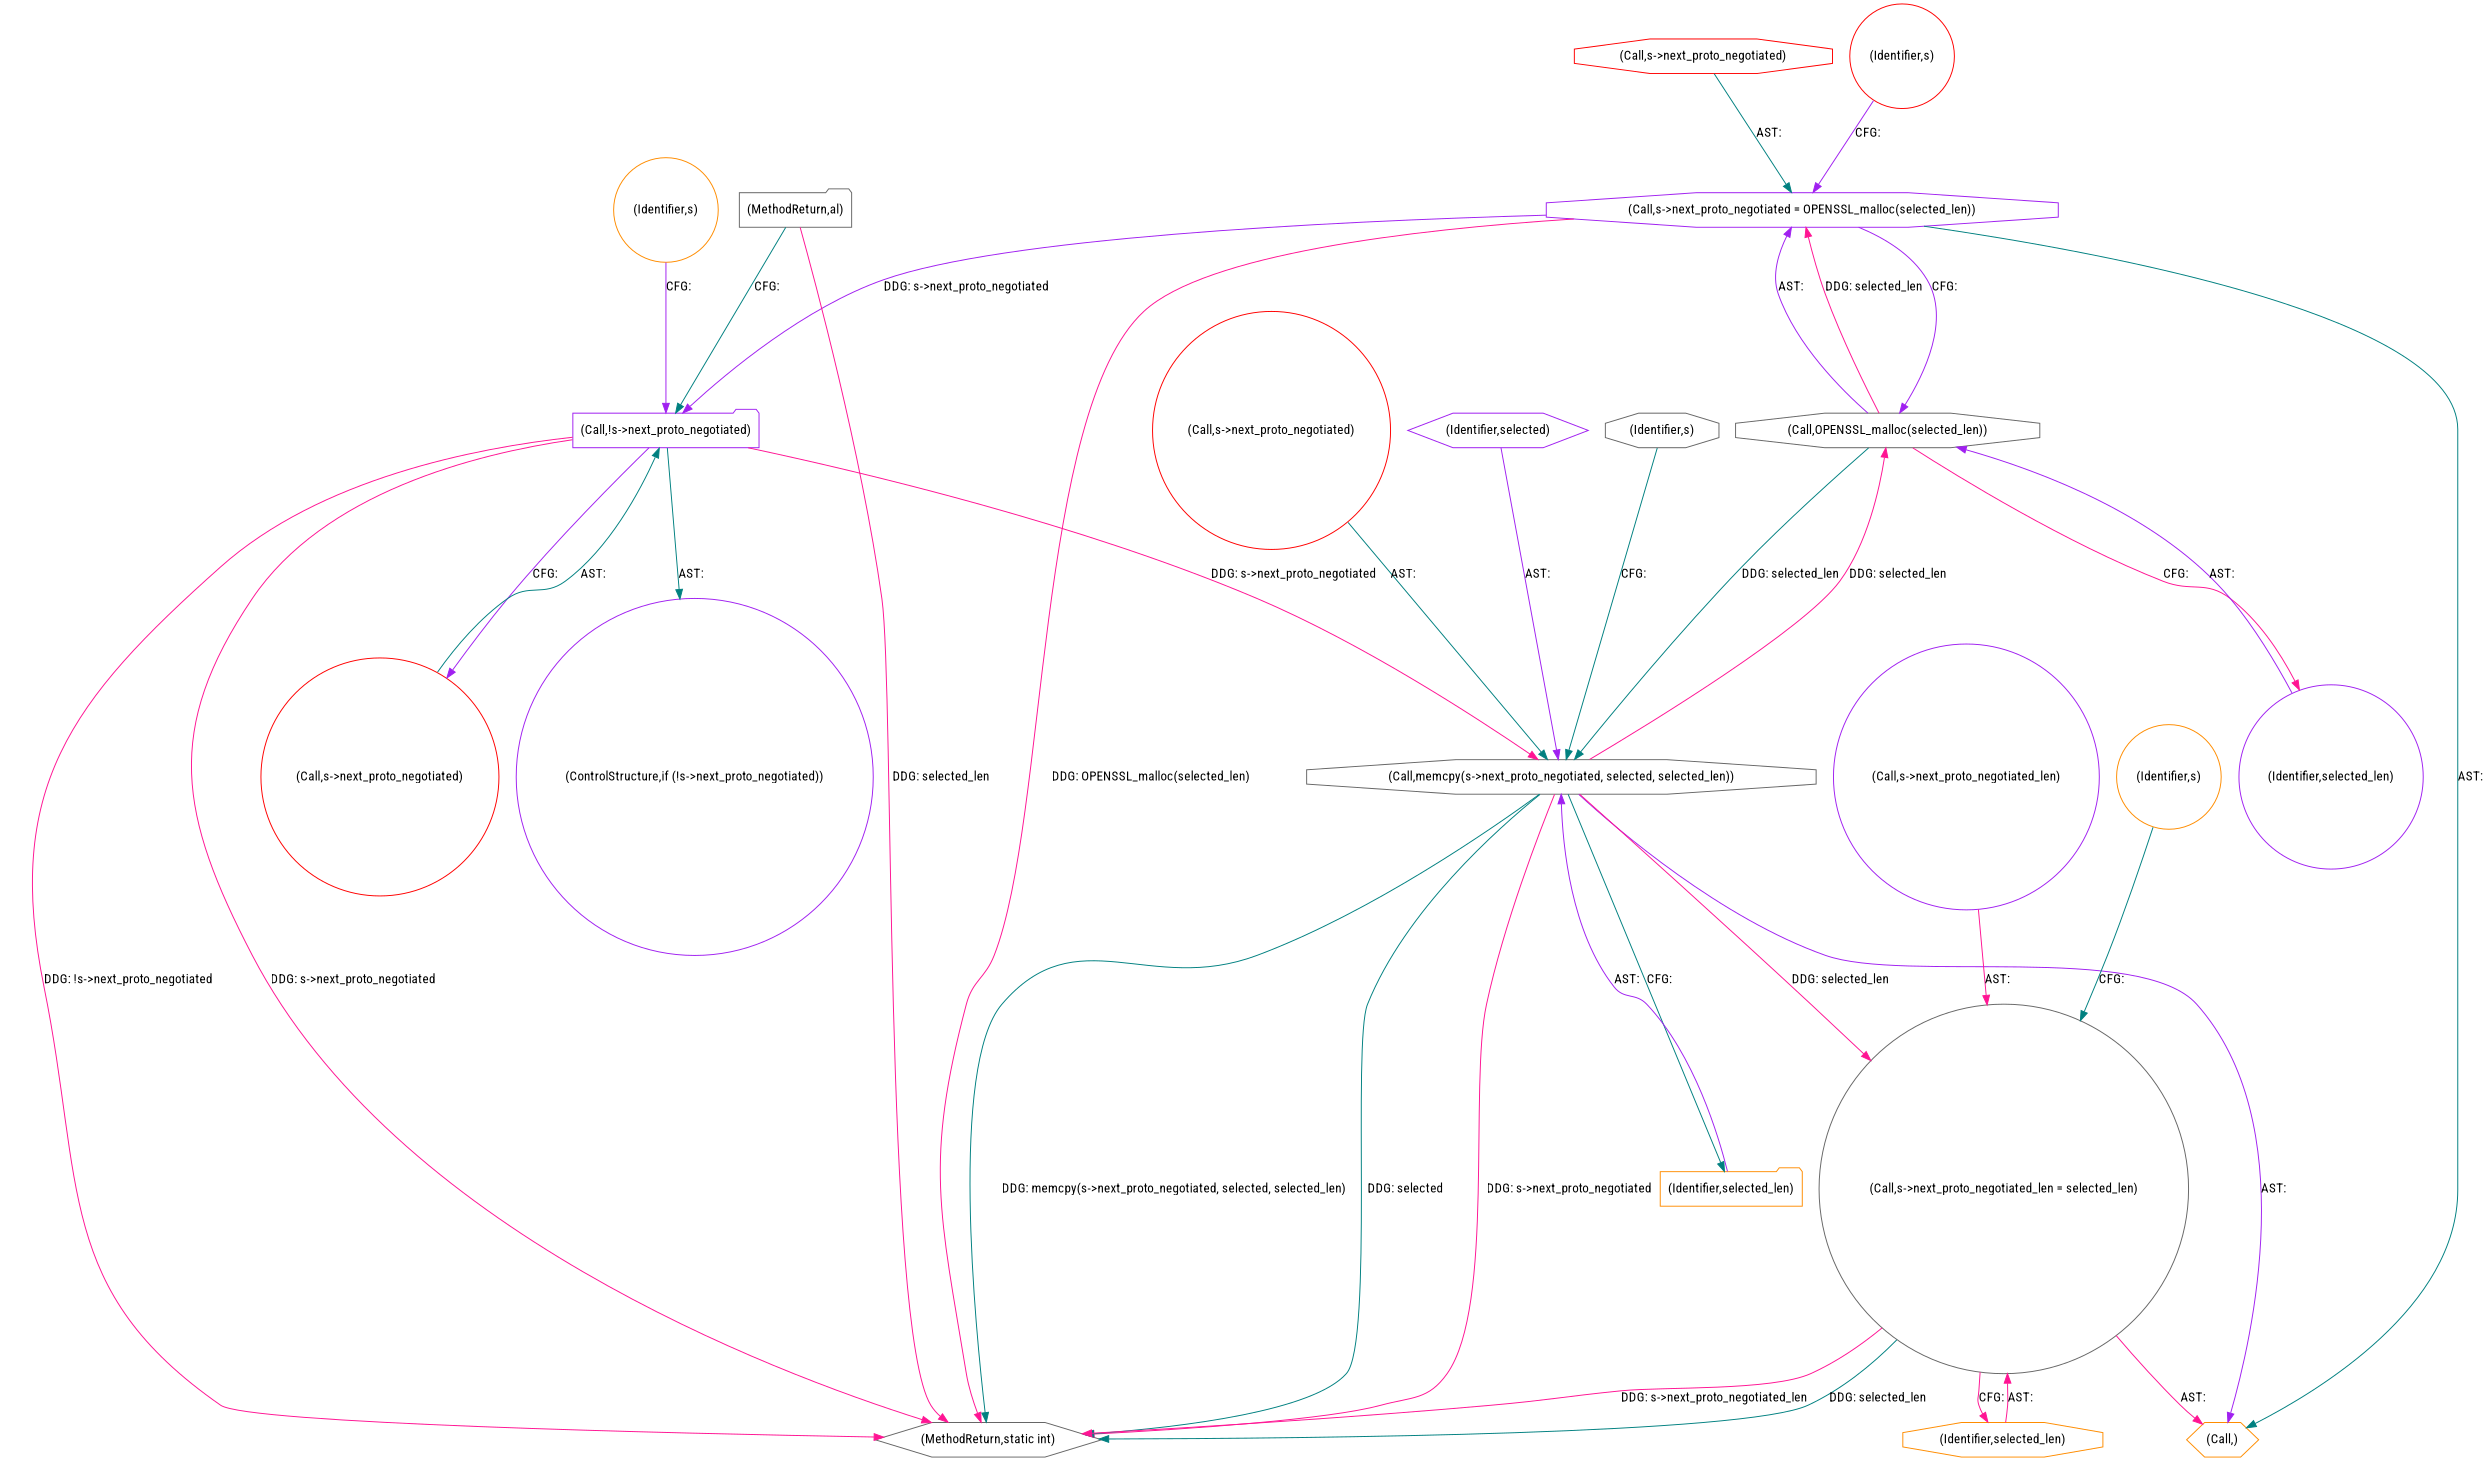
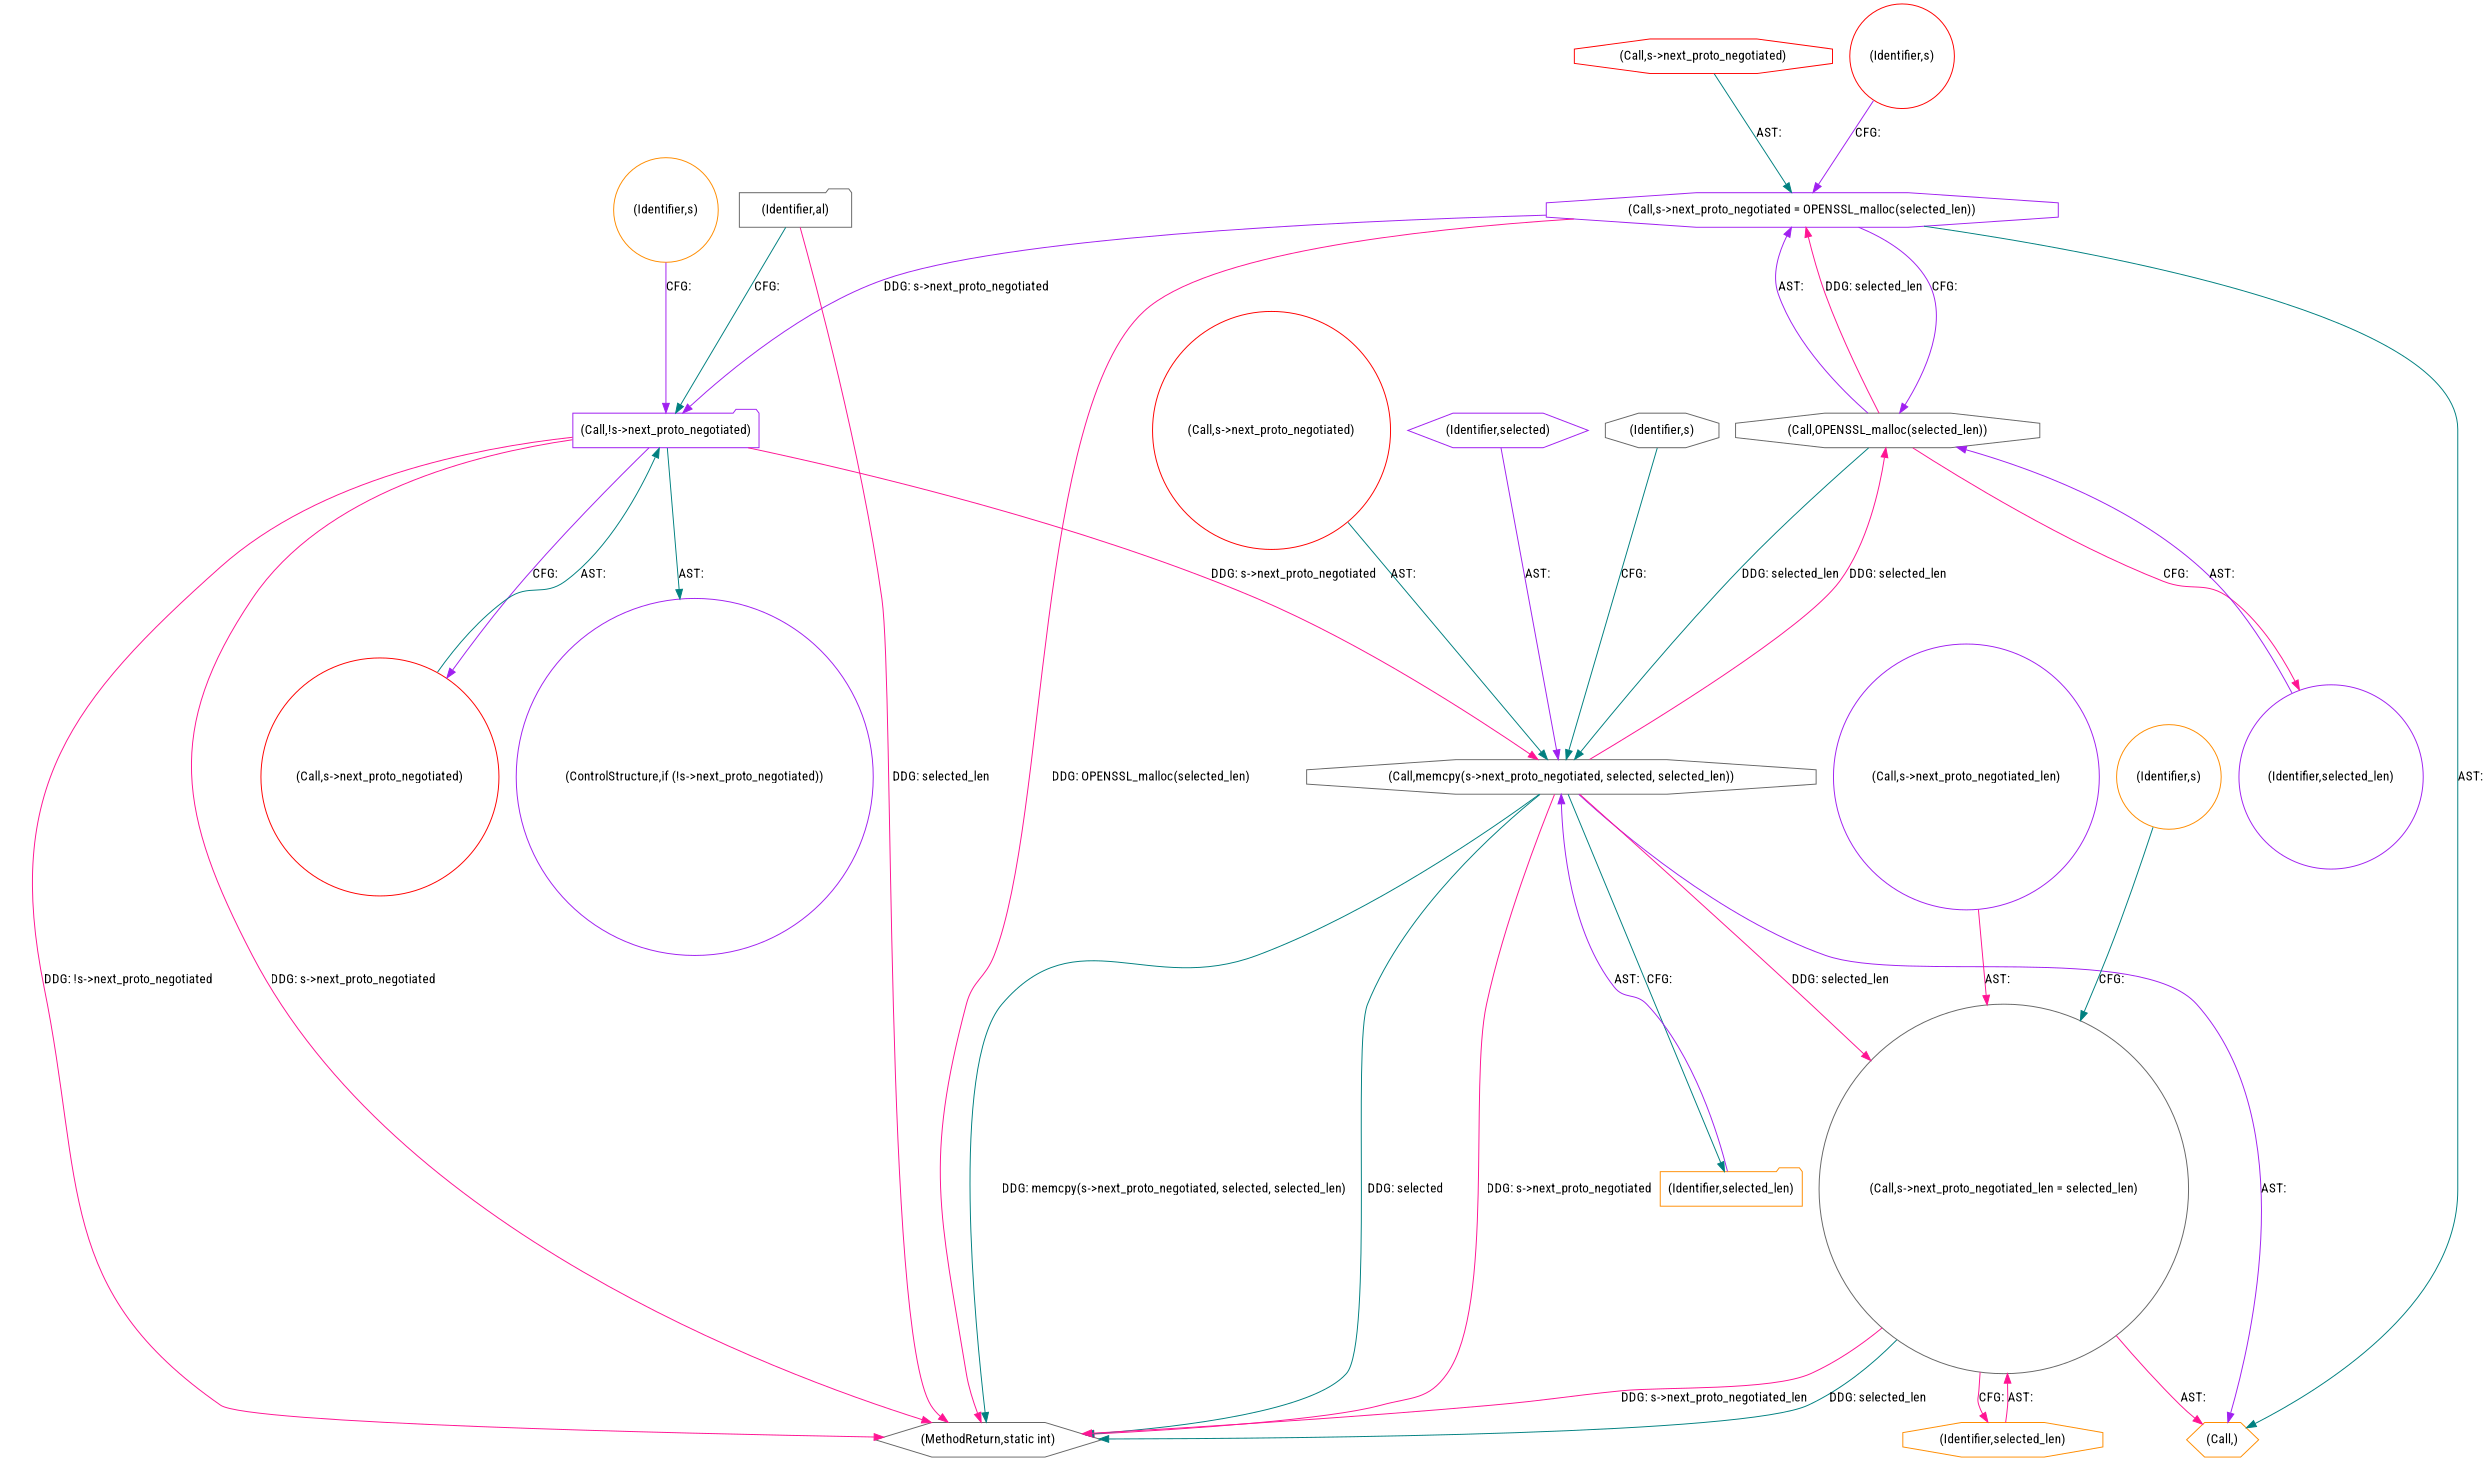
node "(MethodReturn,al)": label "(MethodReturn,al)" -> "(Identifier,al)"
